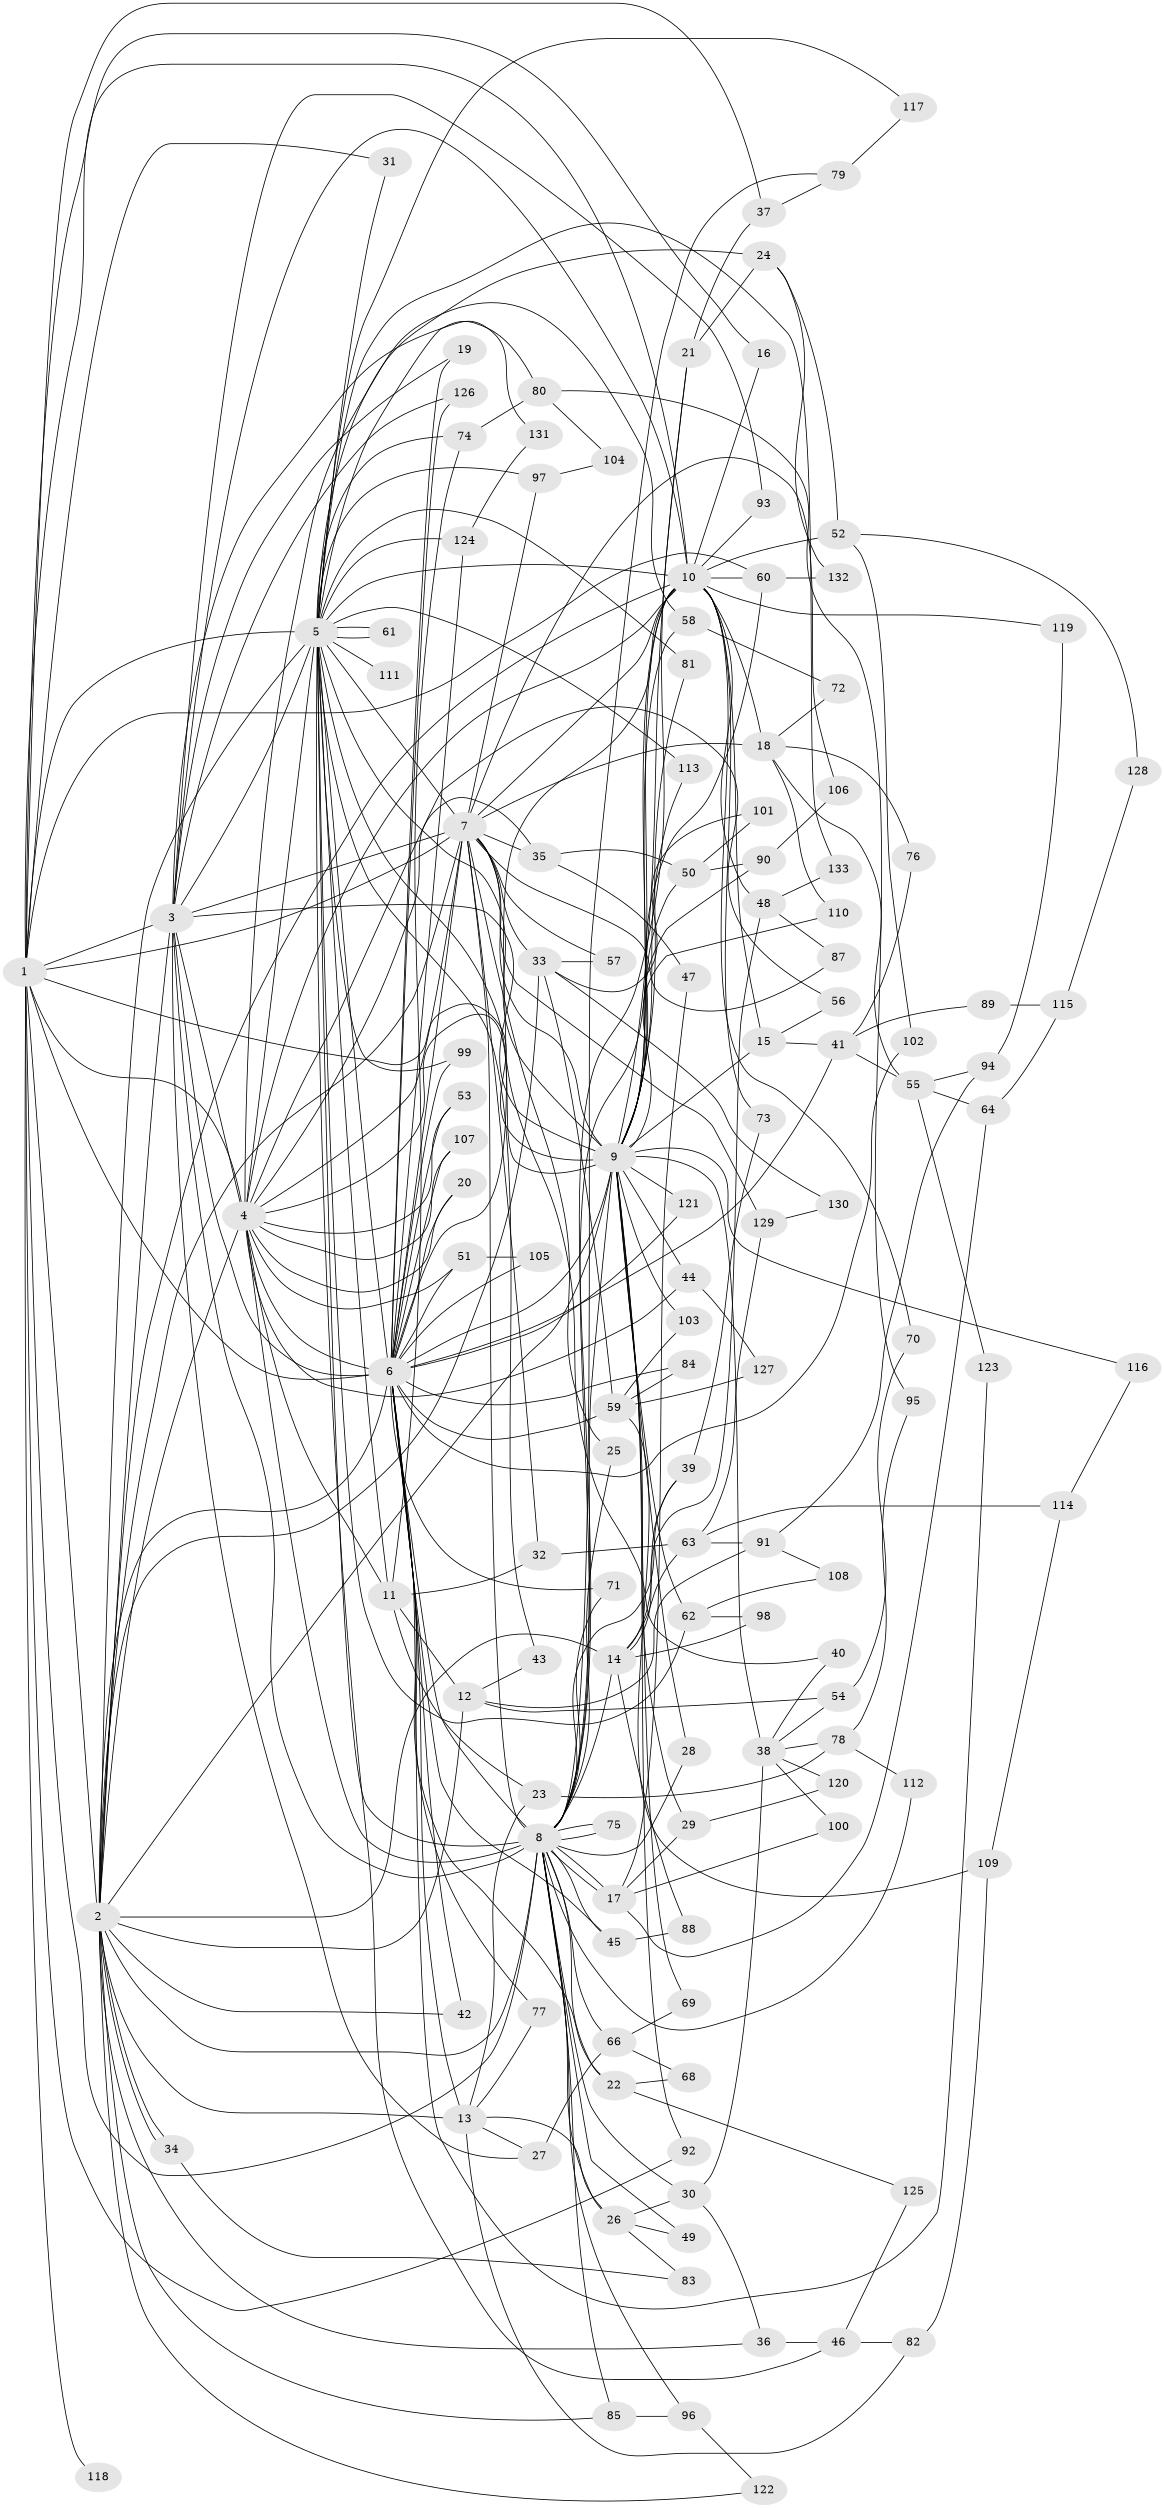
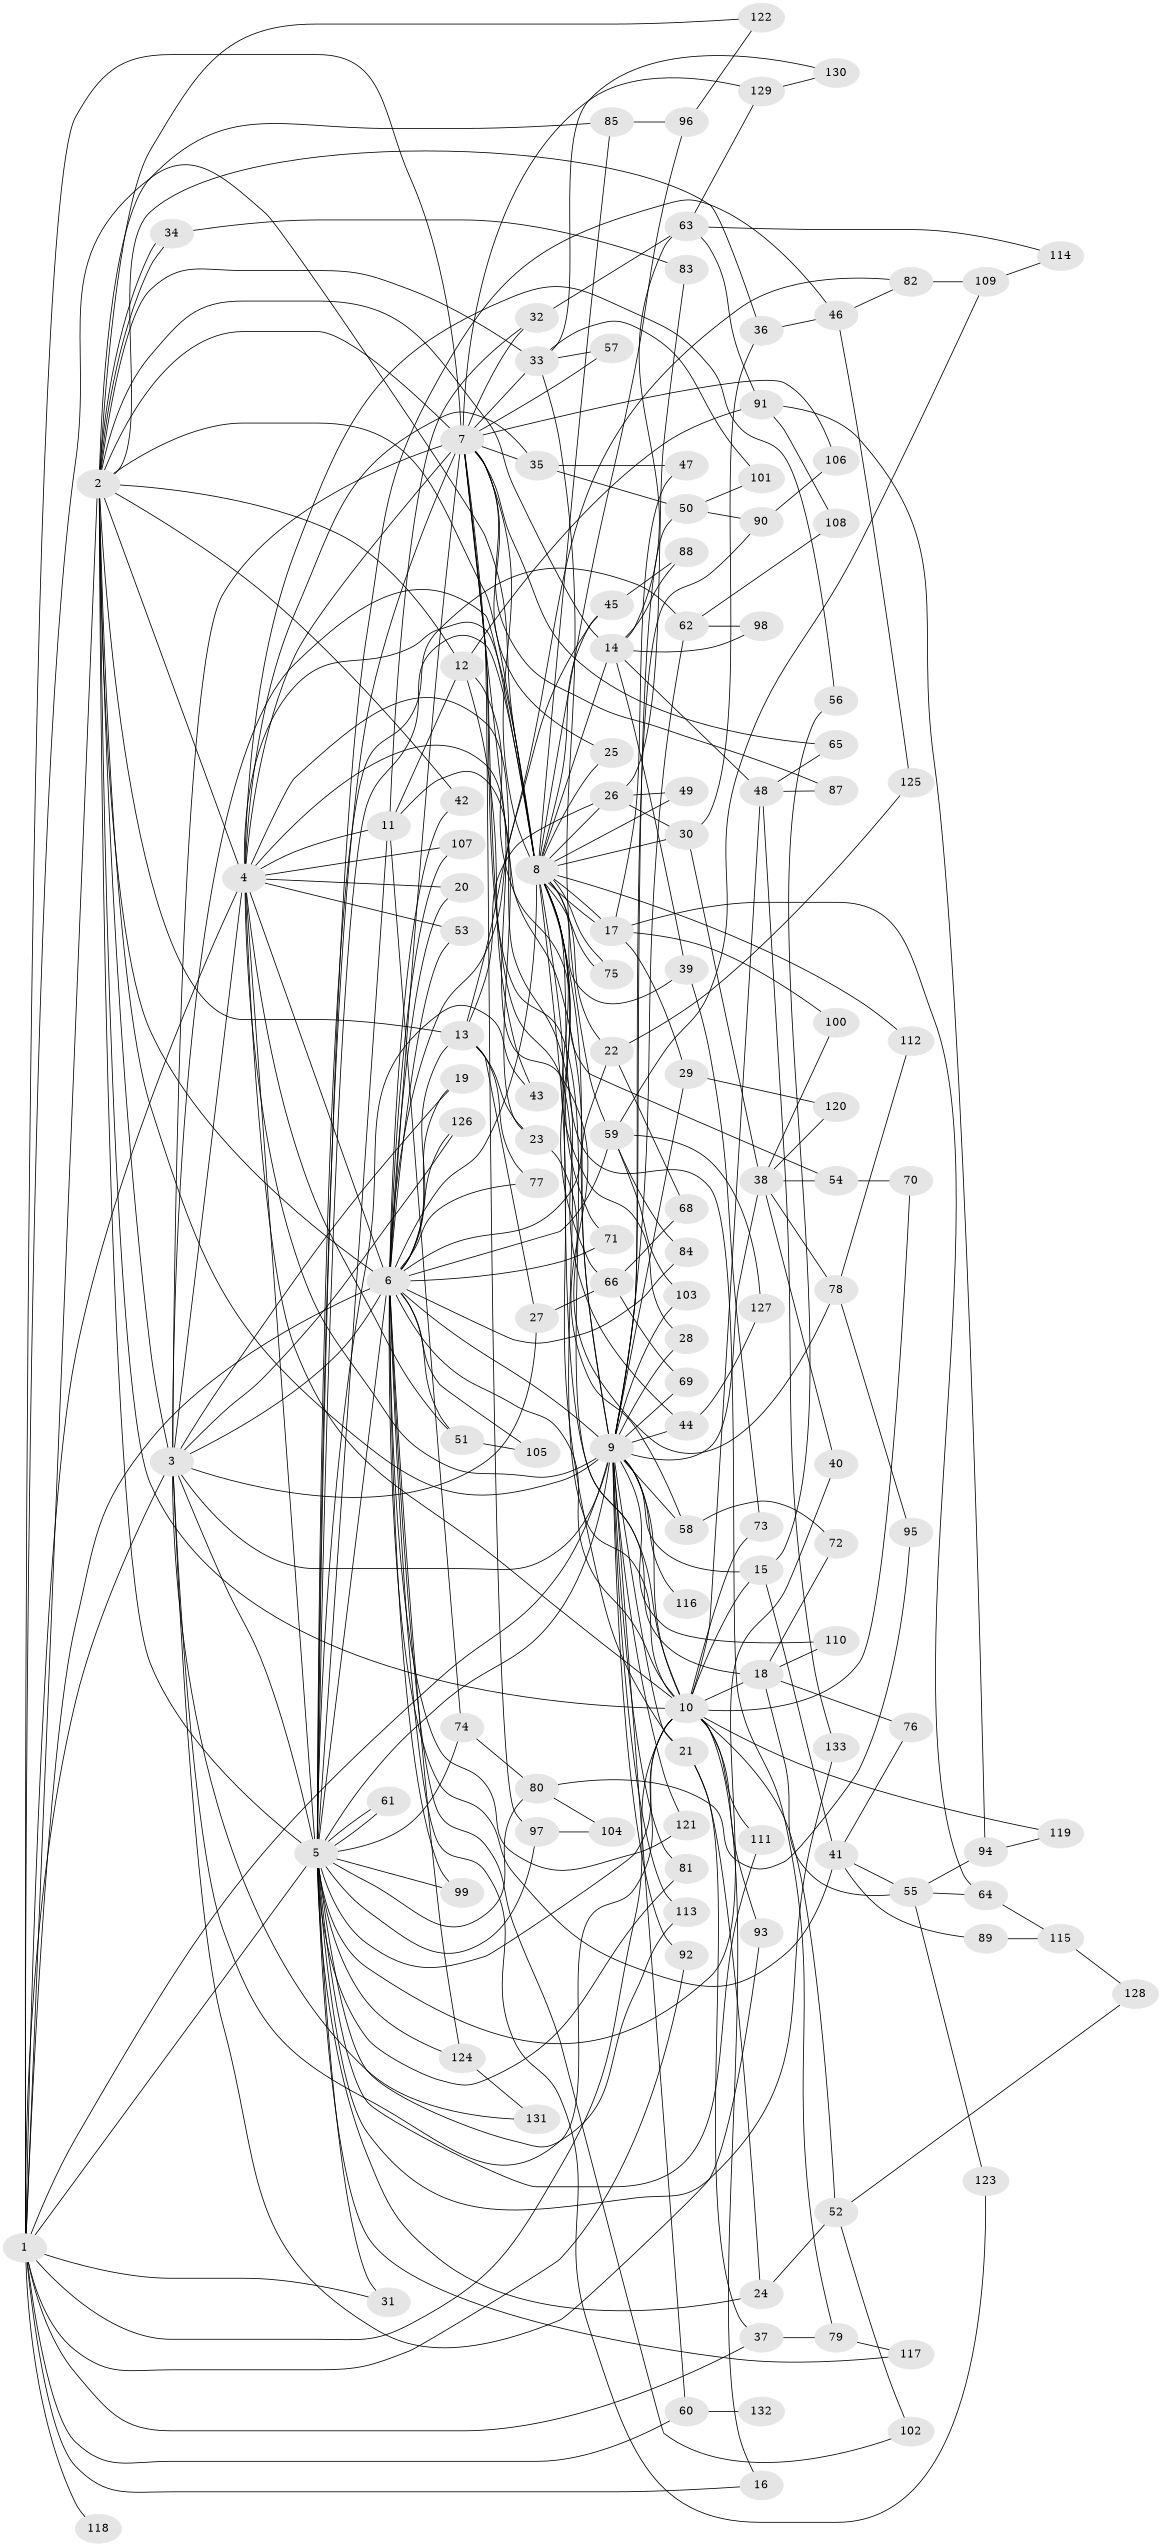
edge "24" -- "132": removed
edge "10" -- "60": now "10" -- "111"
node "65": added
edge "116" -- "114": removed
